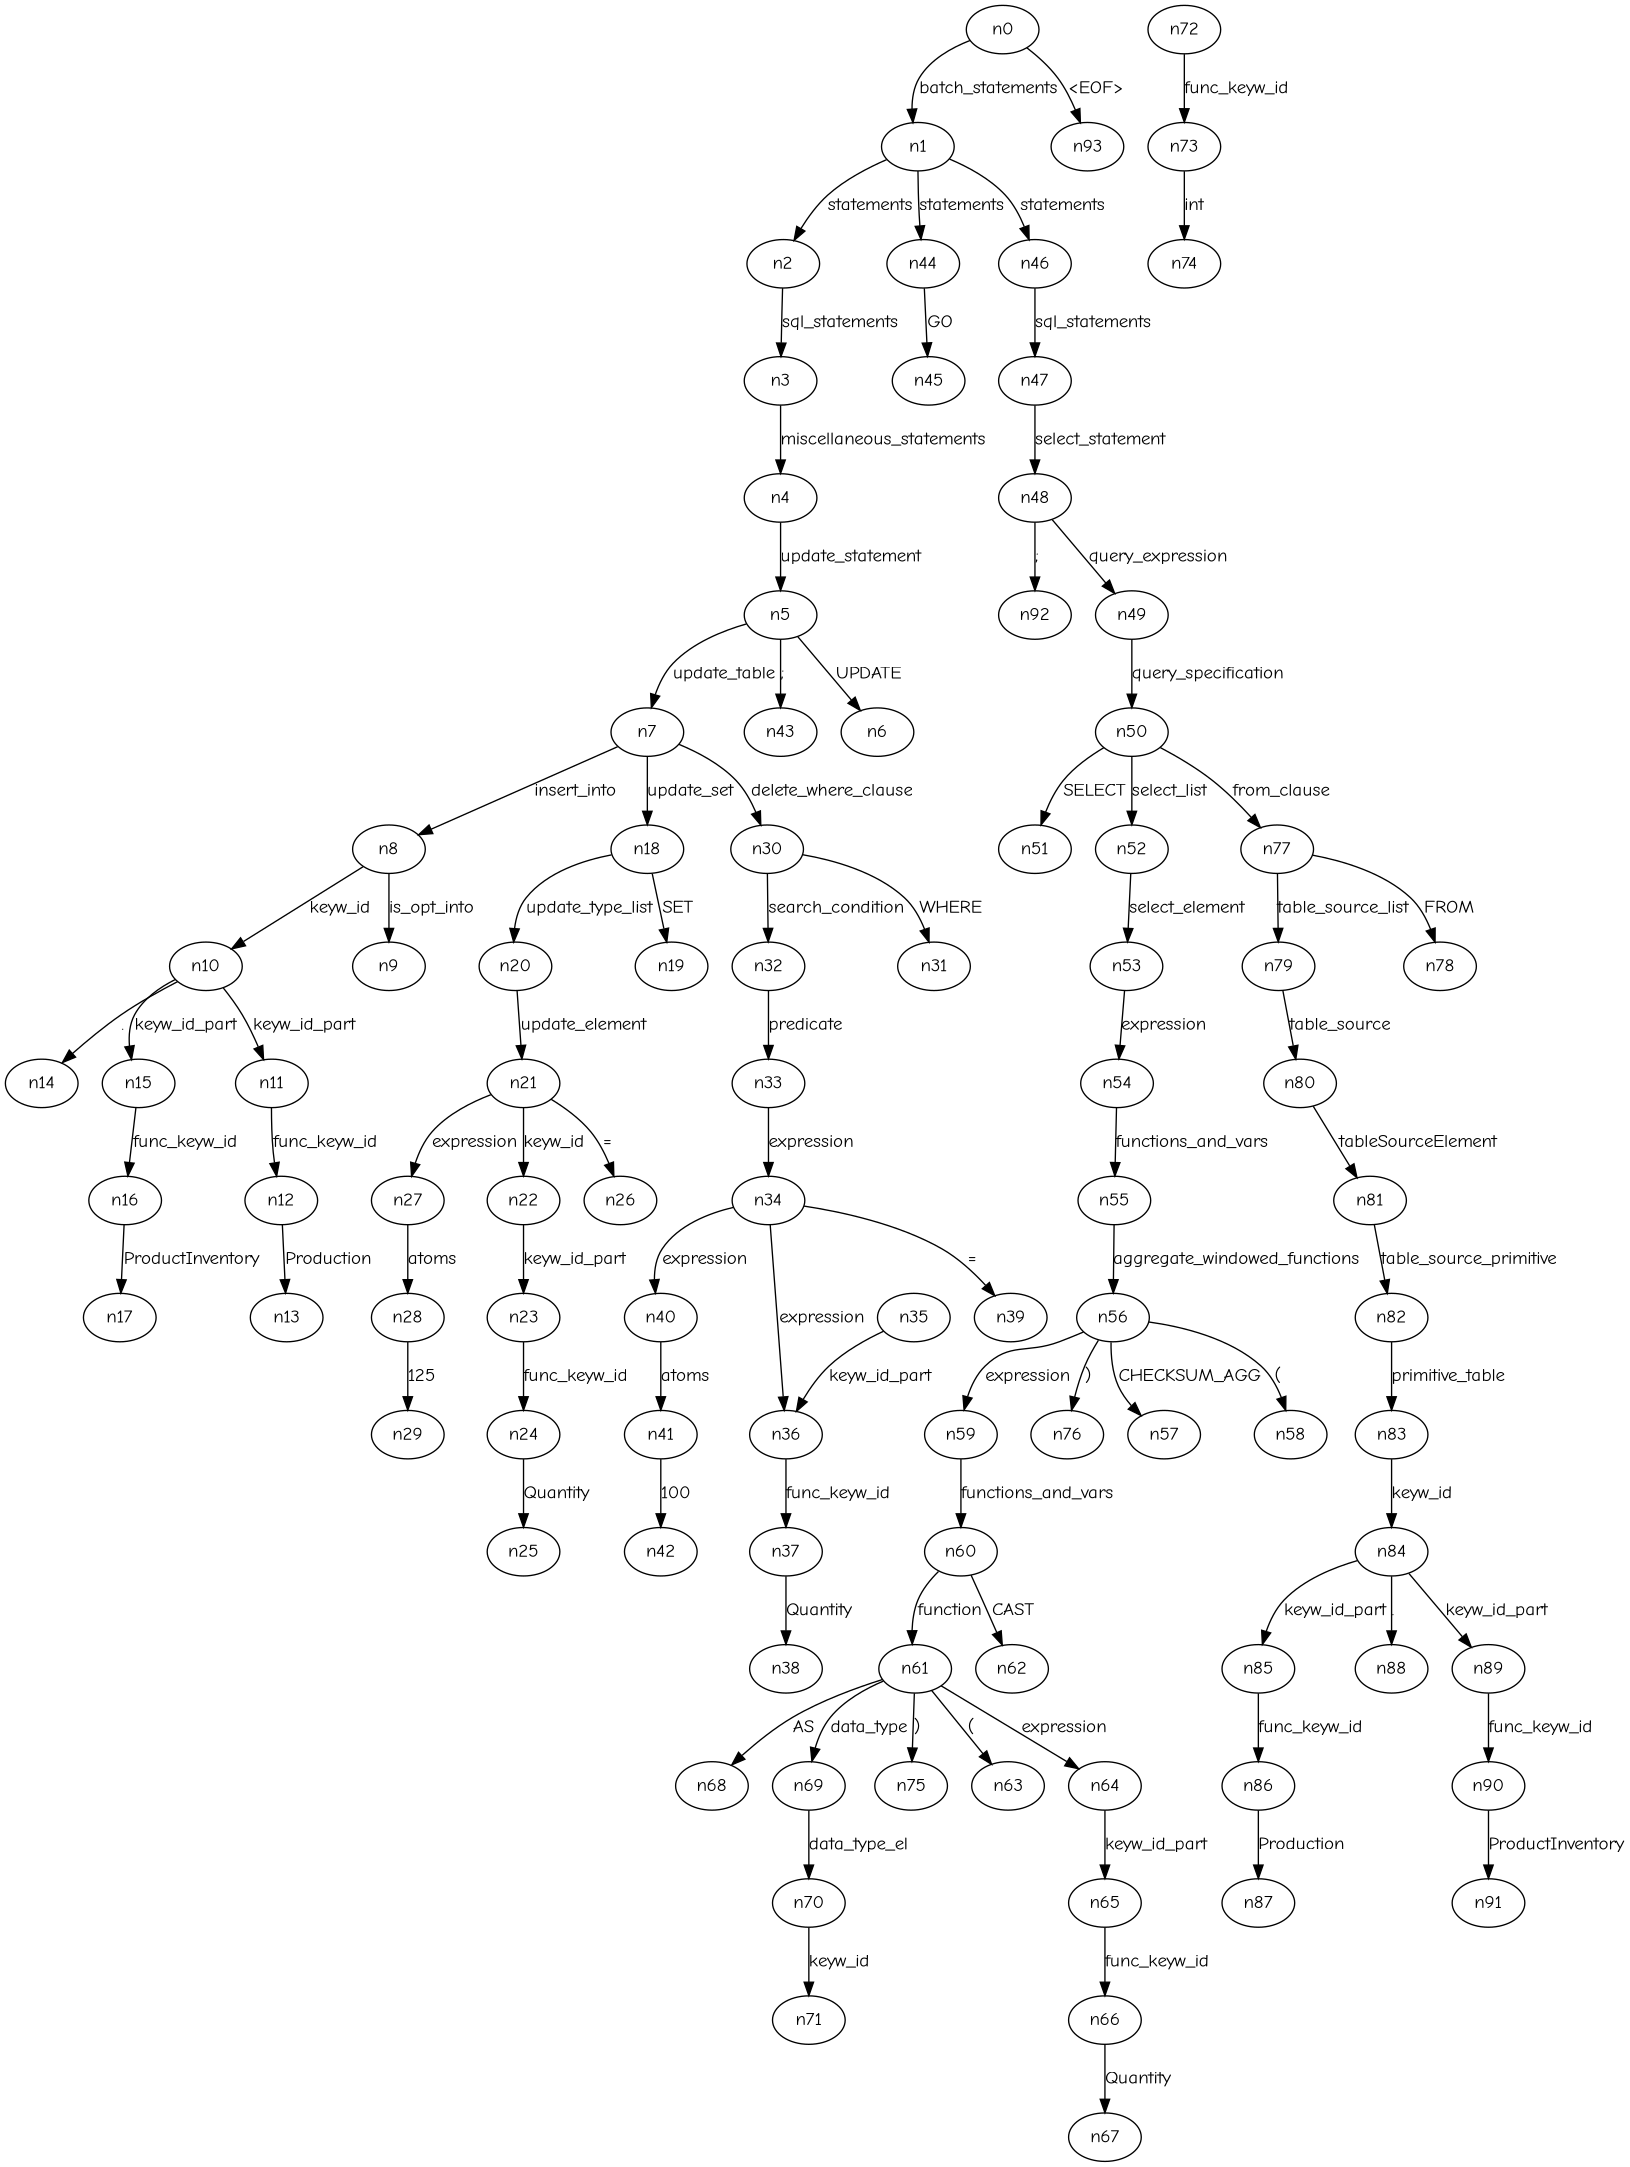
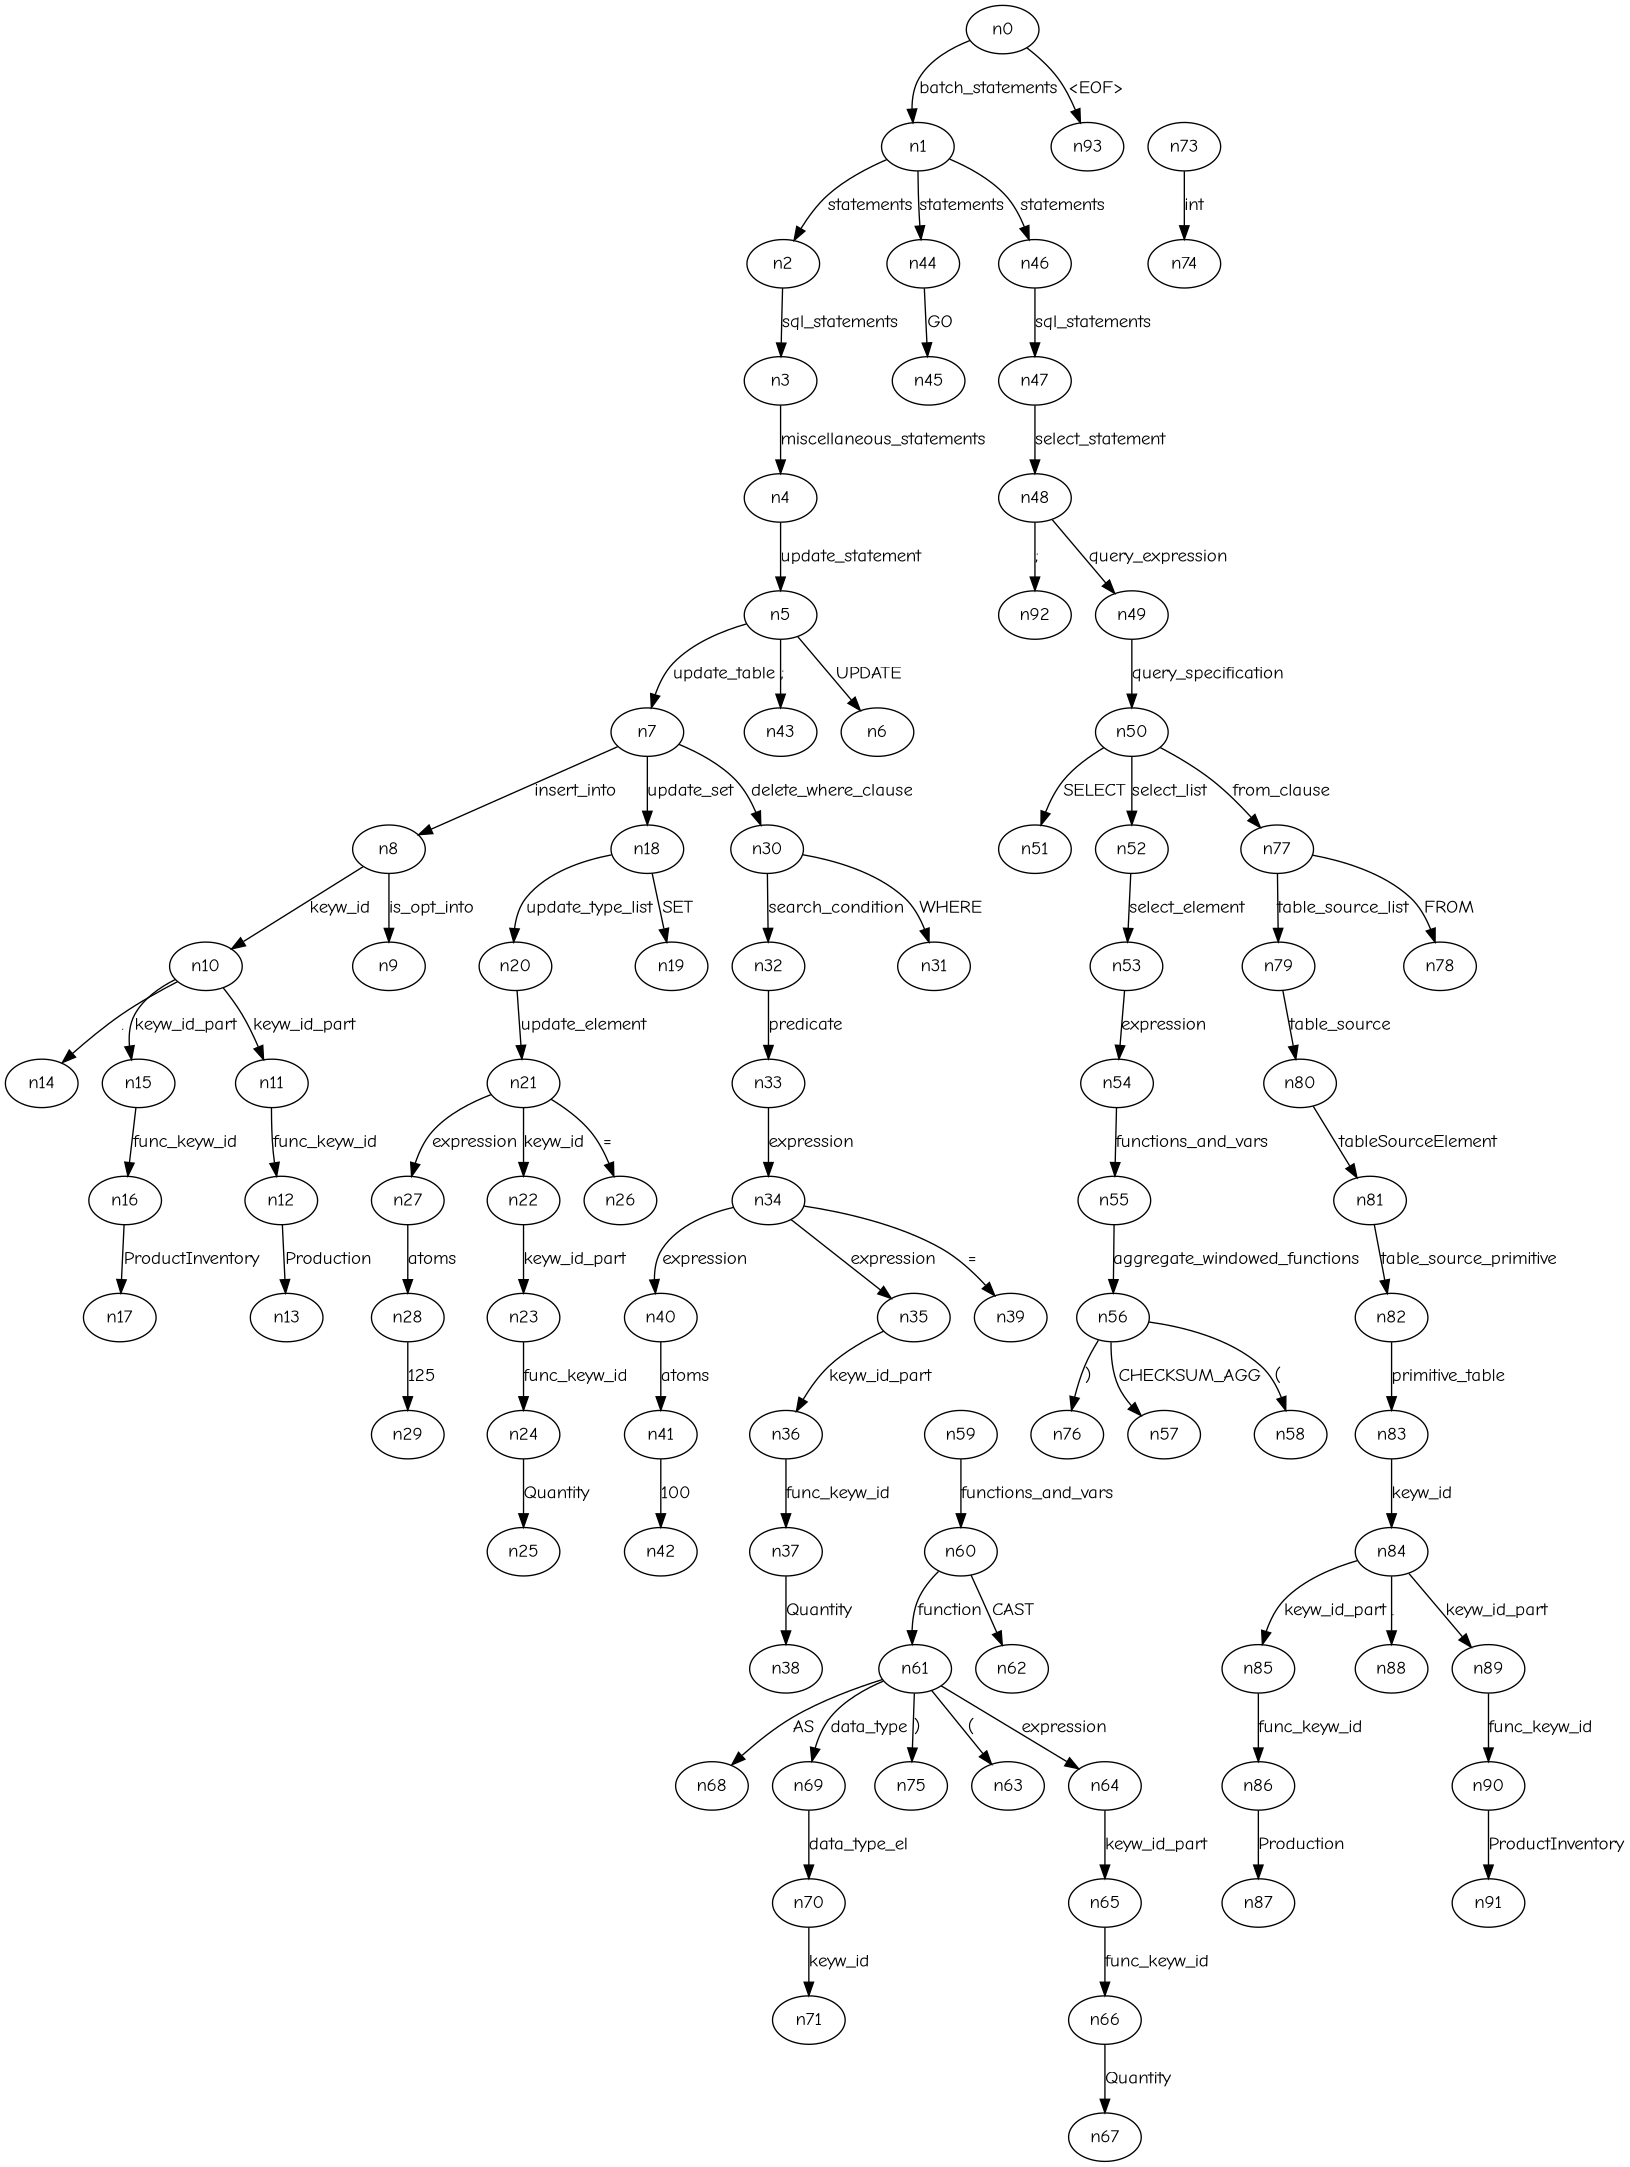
node "n72": removed
edge "n34" -> "n36": now "n34" -> "n35"
edge "n56" -> "n59": removed, label "expression"
